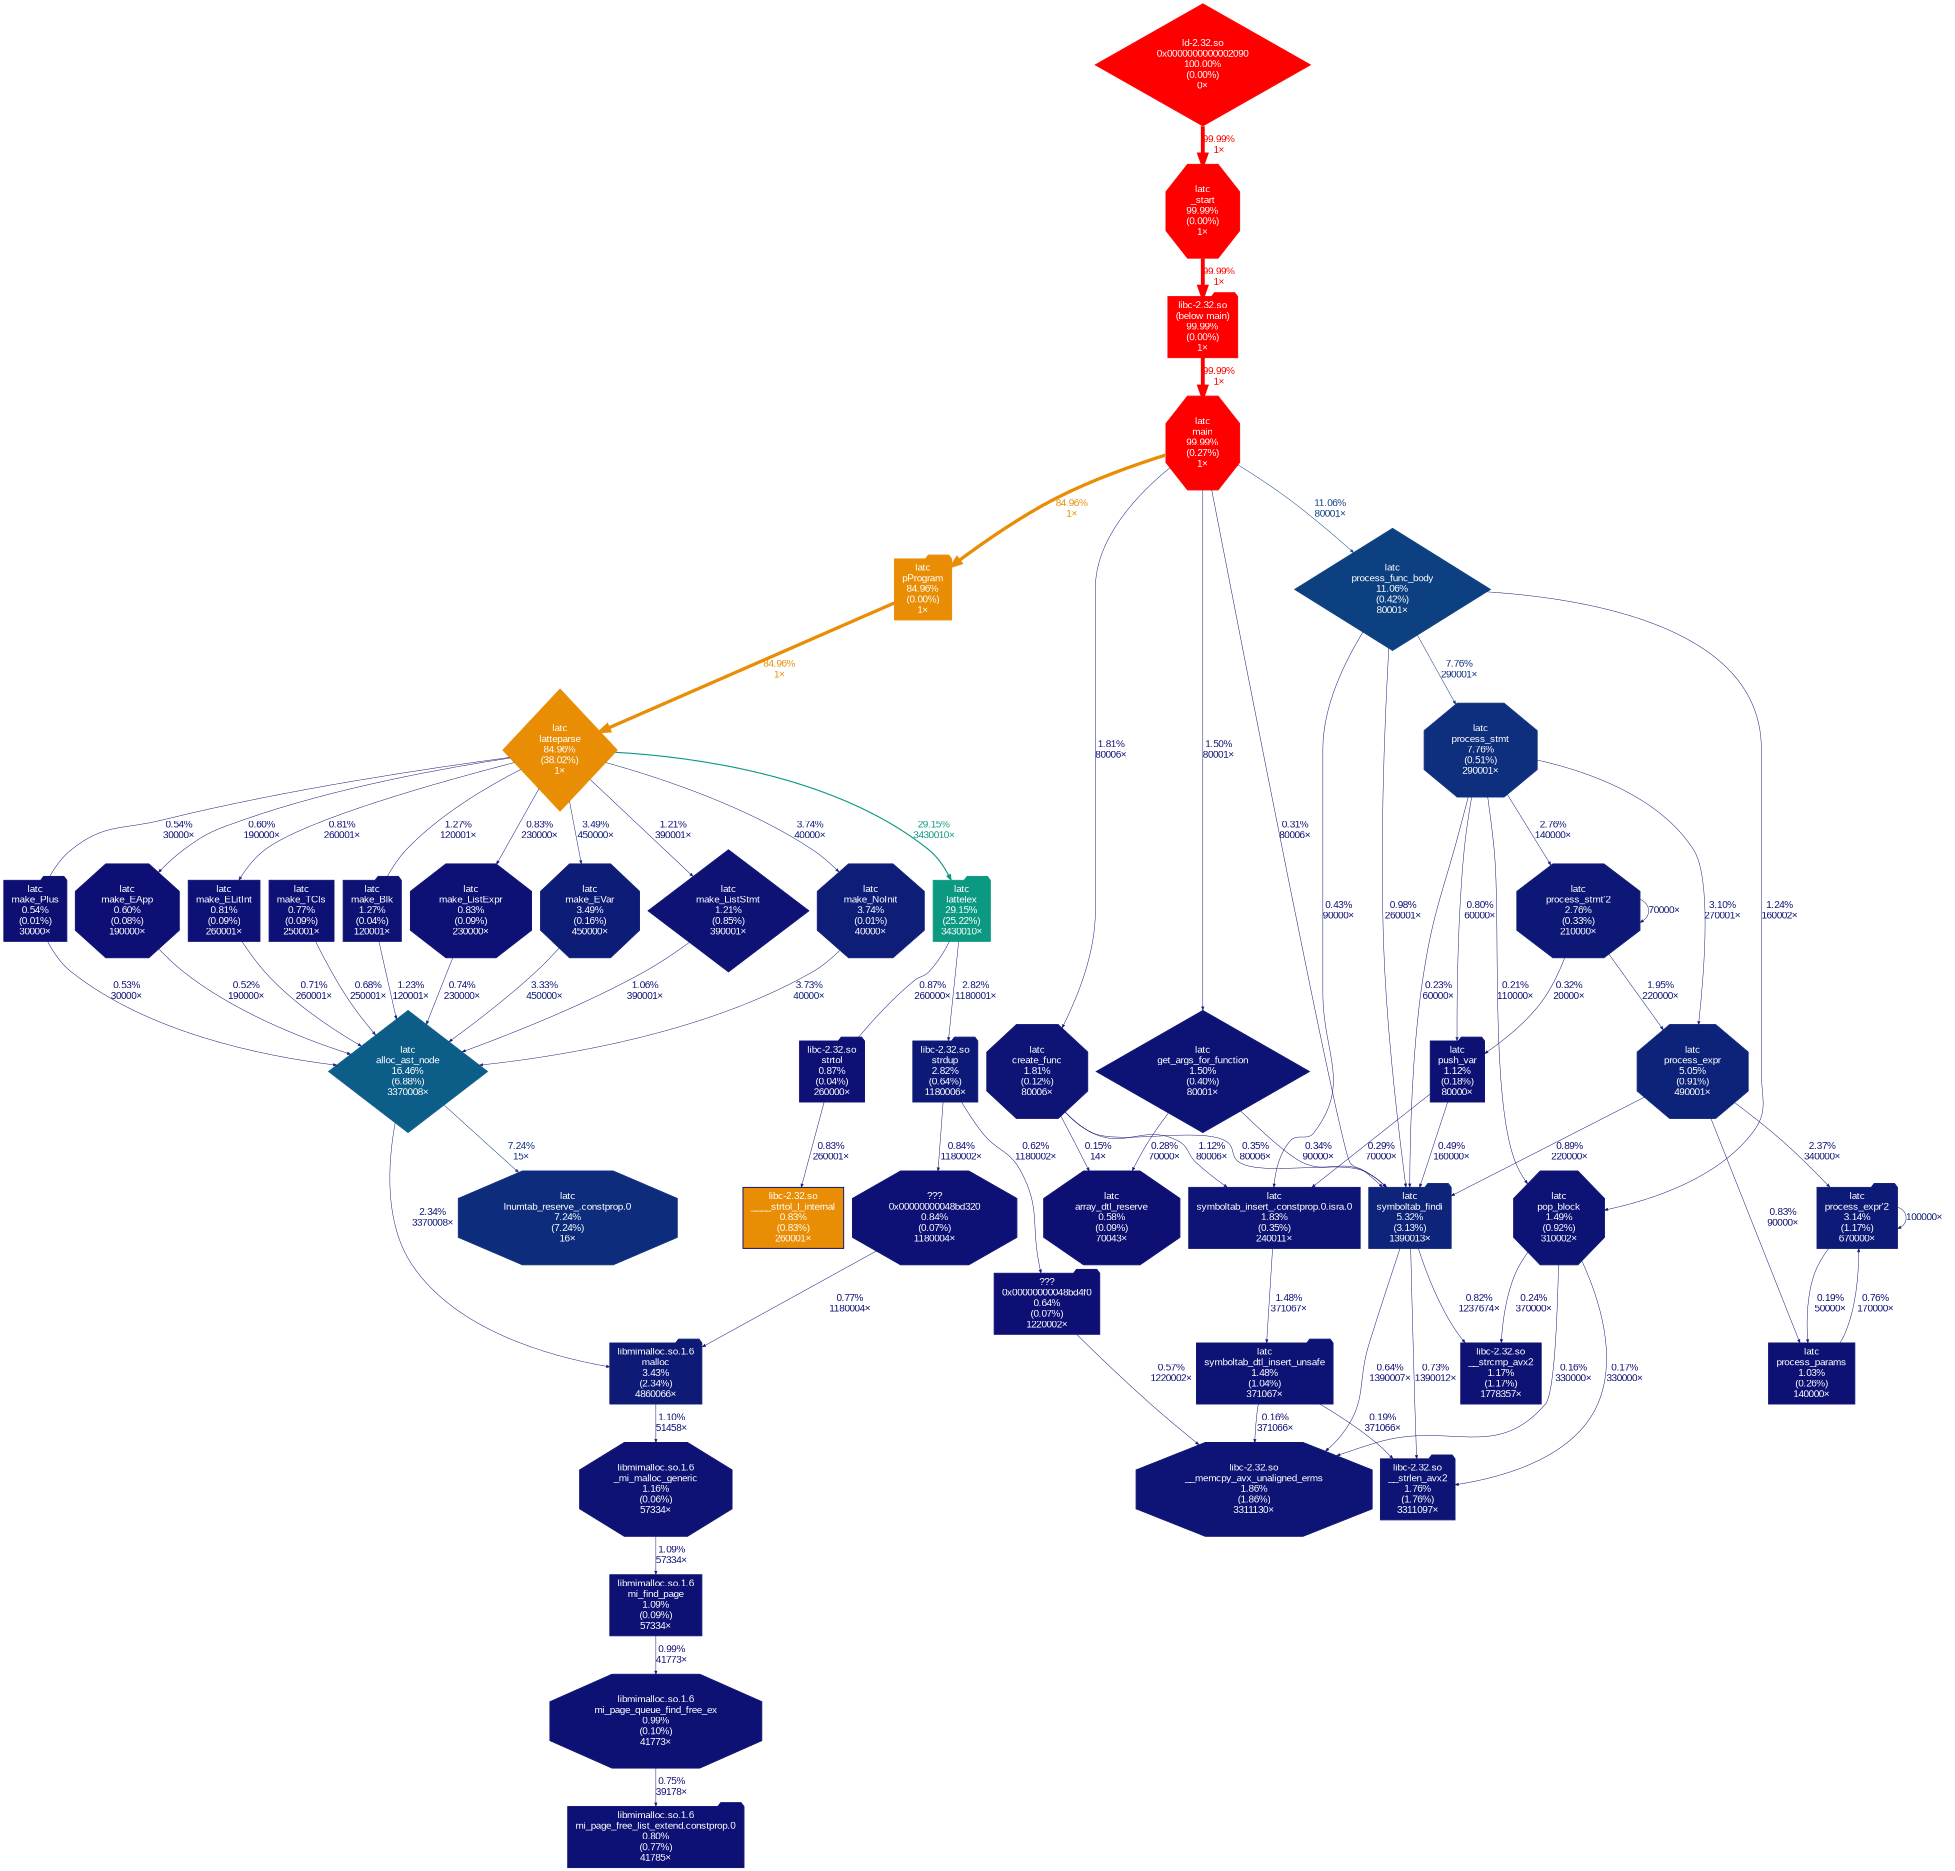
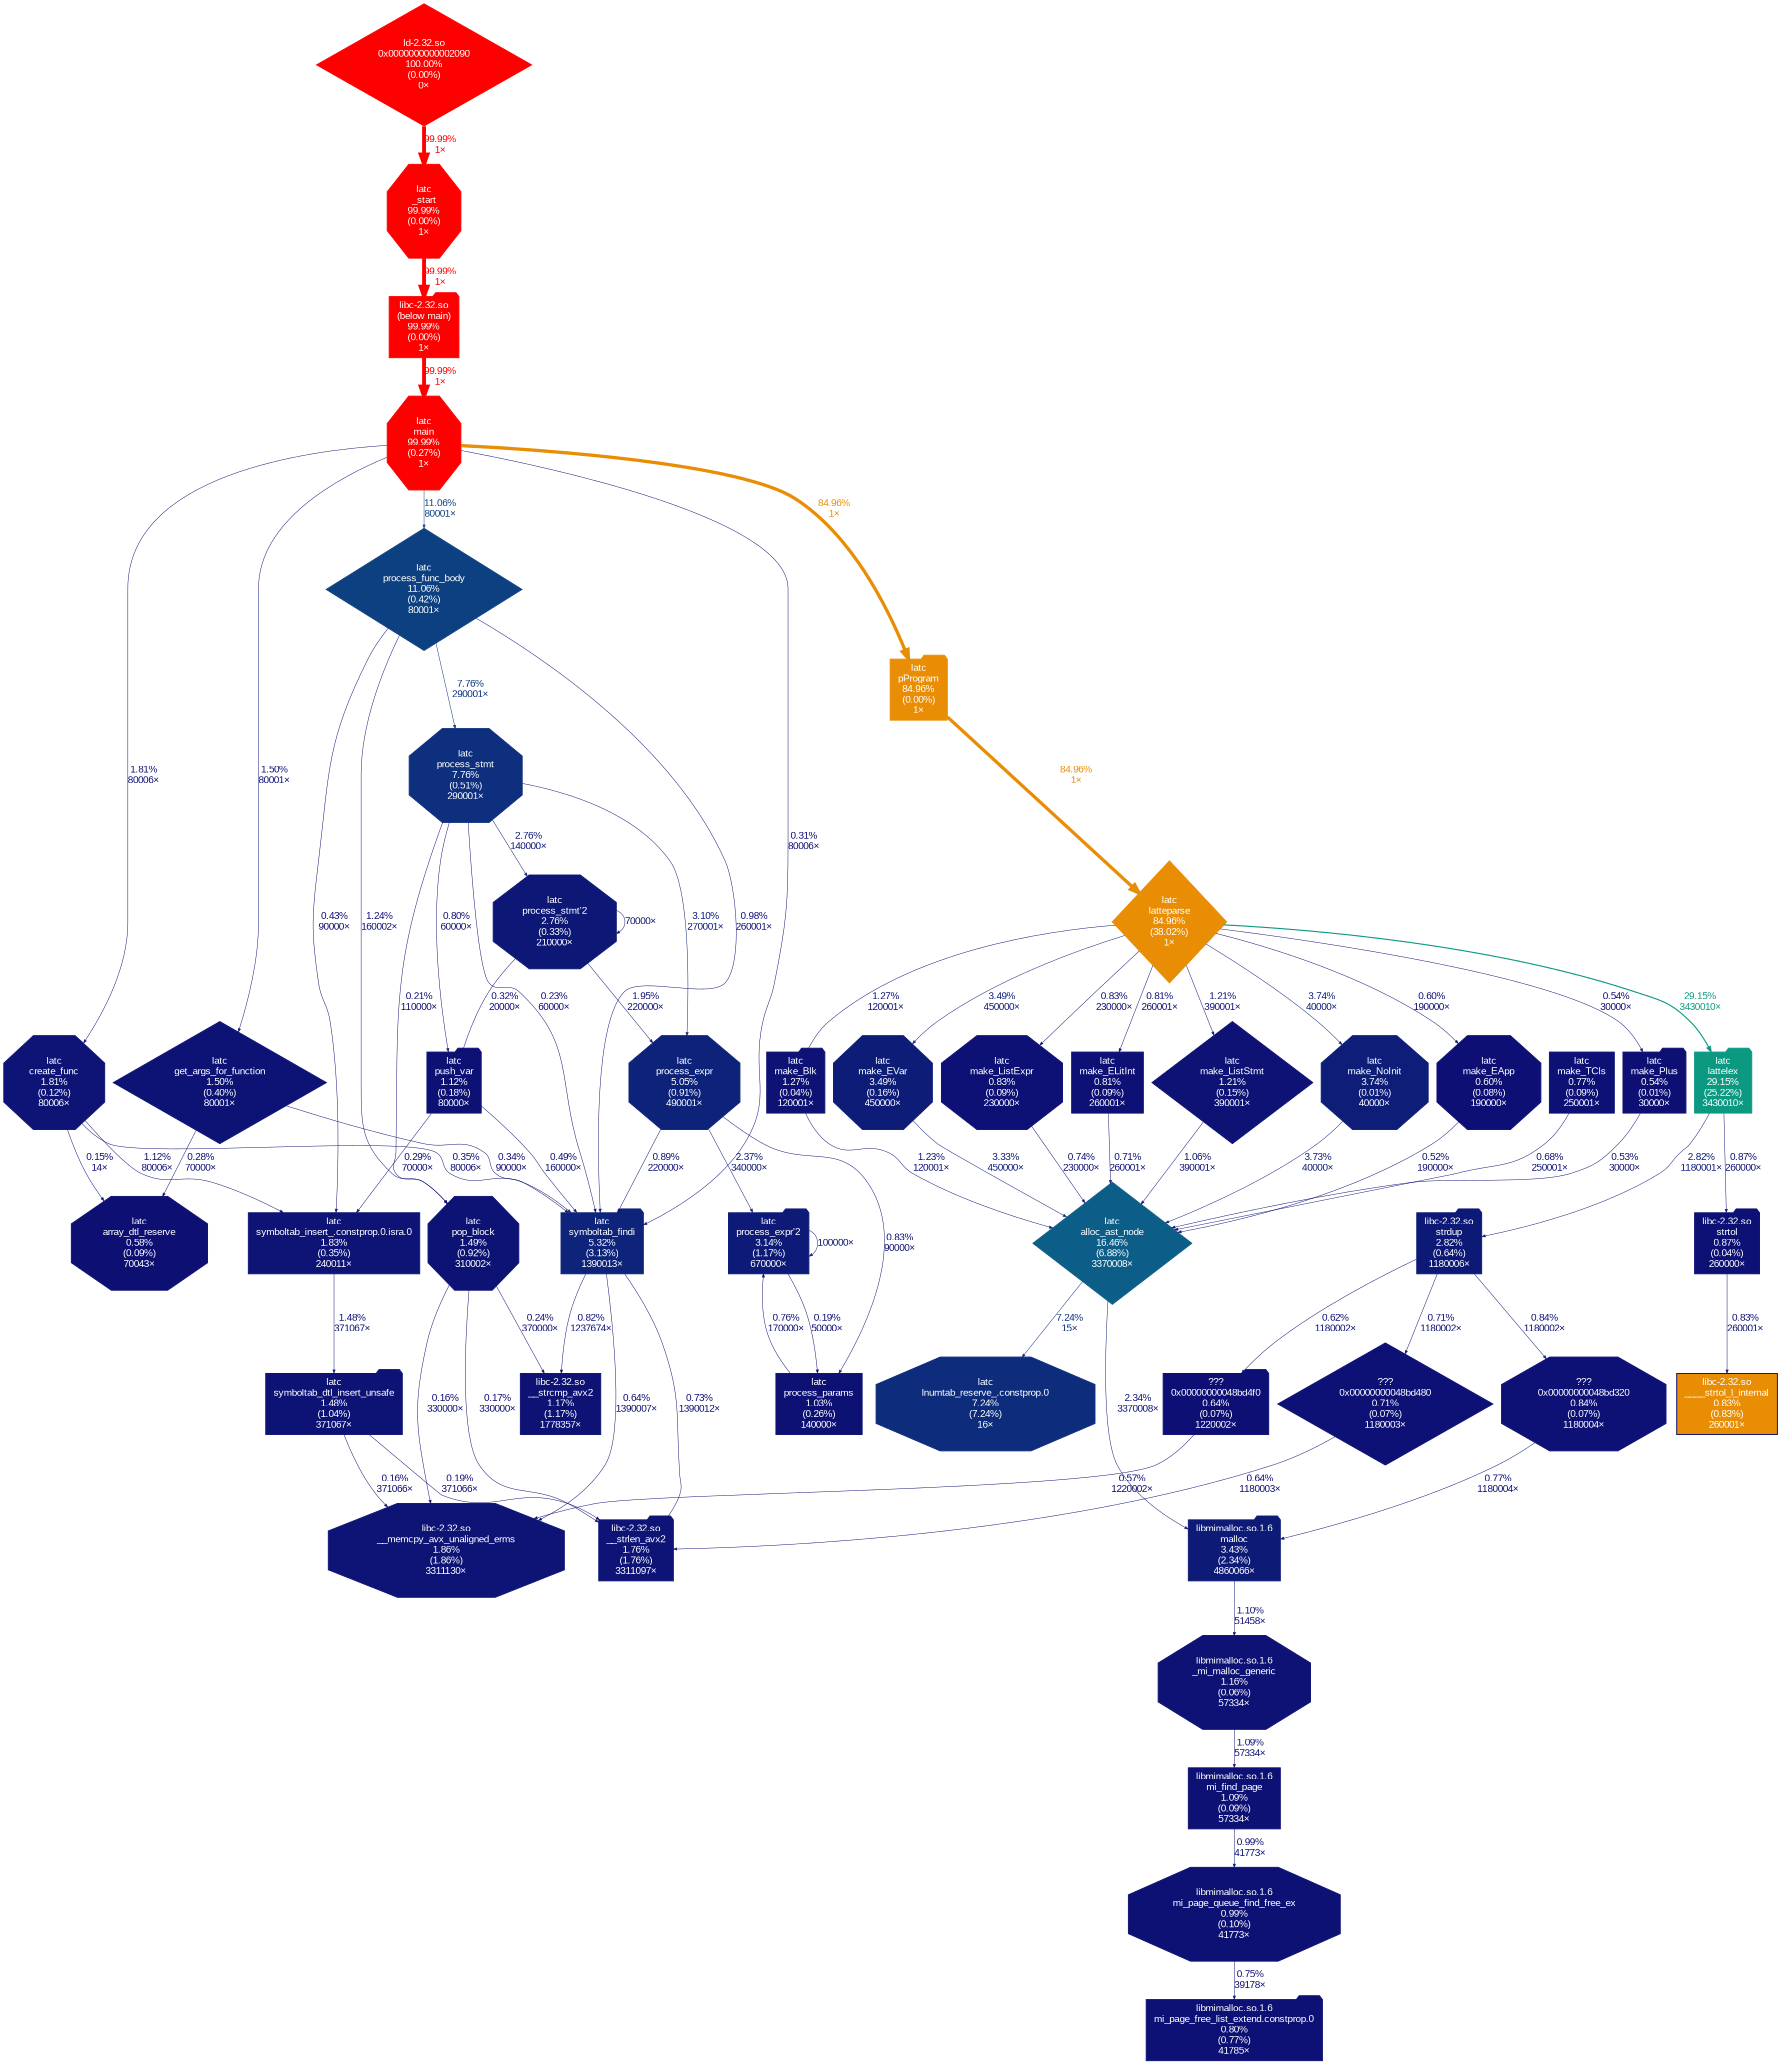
node "latc make_ListStmt 1.21% (0.85%) 390001×": label "latc make_ListStmt 1.21% (0.85%) 390001×" -> "latc make_ListStmt 1.21% (0.15%) 390001×"
node "??? 0x00000000048bd480 0.71% (0.07%) 1180003×": added
